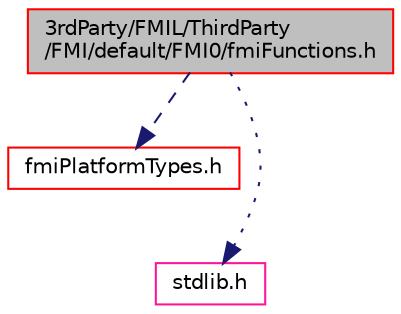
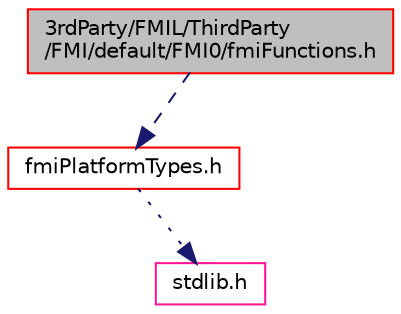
edge "3rdParty/FMIL/ThirdParty /FMI/default/FMI0/fmiFunctions.h" -> "stdlib.h": now "fmiPlatformTypes.h" -> "stdlib.h"
